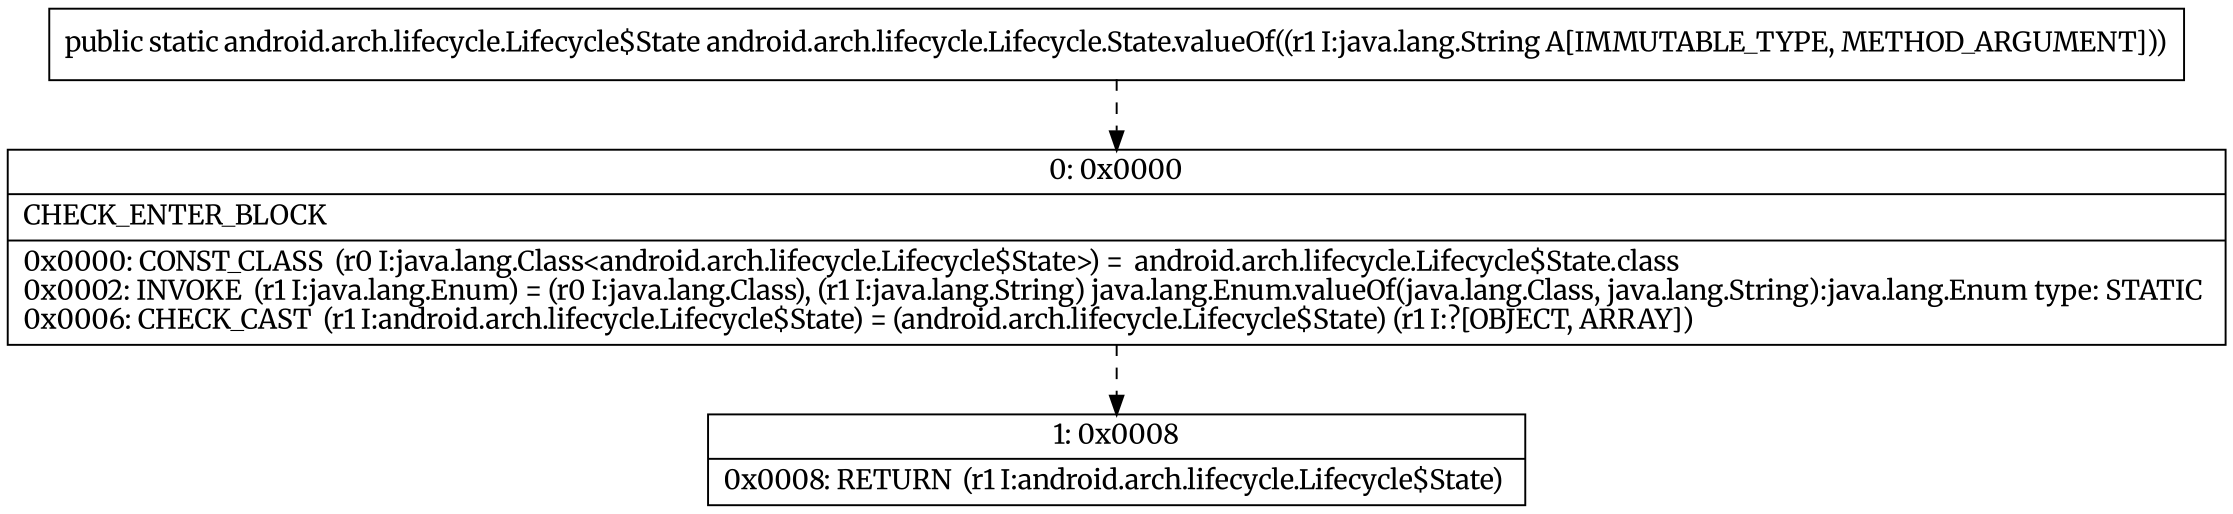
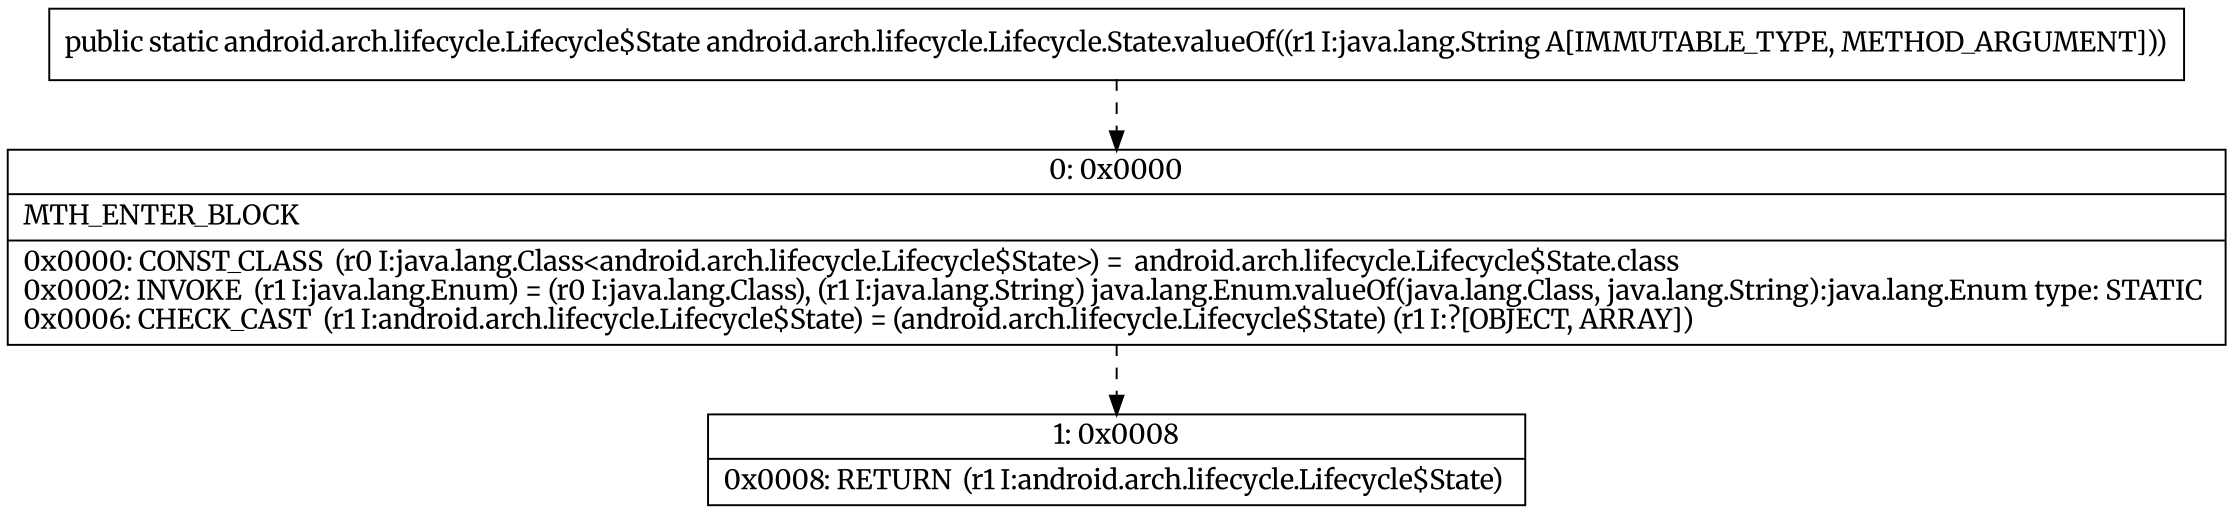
node "0: 0x0000": text "CHECK_ENTER_BLOCK" -> "MTH_ENTER_BLOCK"
